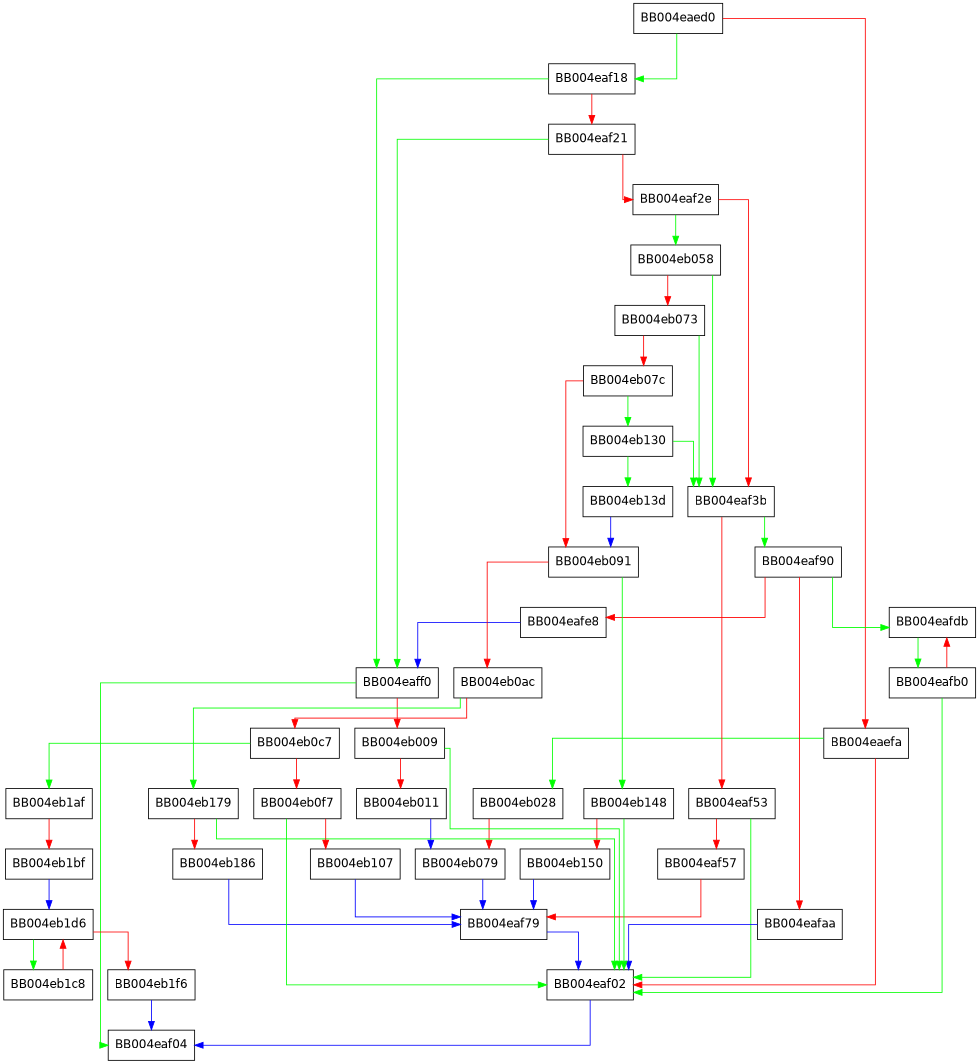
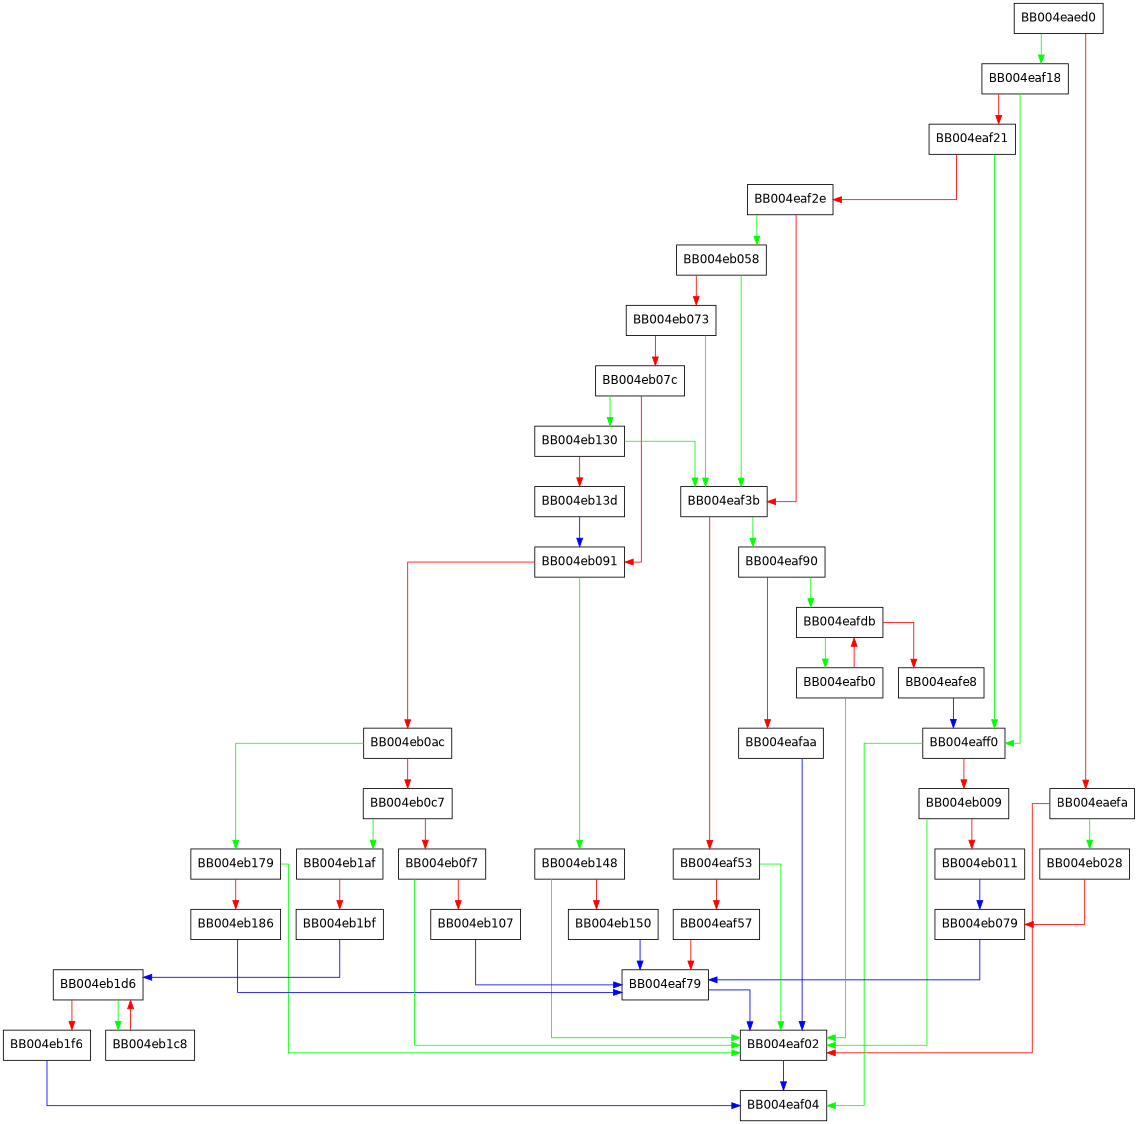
edge "BB004eb130" -> "BB004eb13d": color green -> red
edge "BB004eaf90" -> "BB004eafe8": now "BB004eafdb" -> "BB004eafe8"
